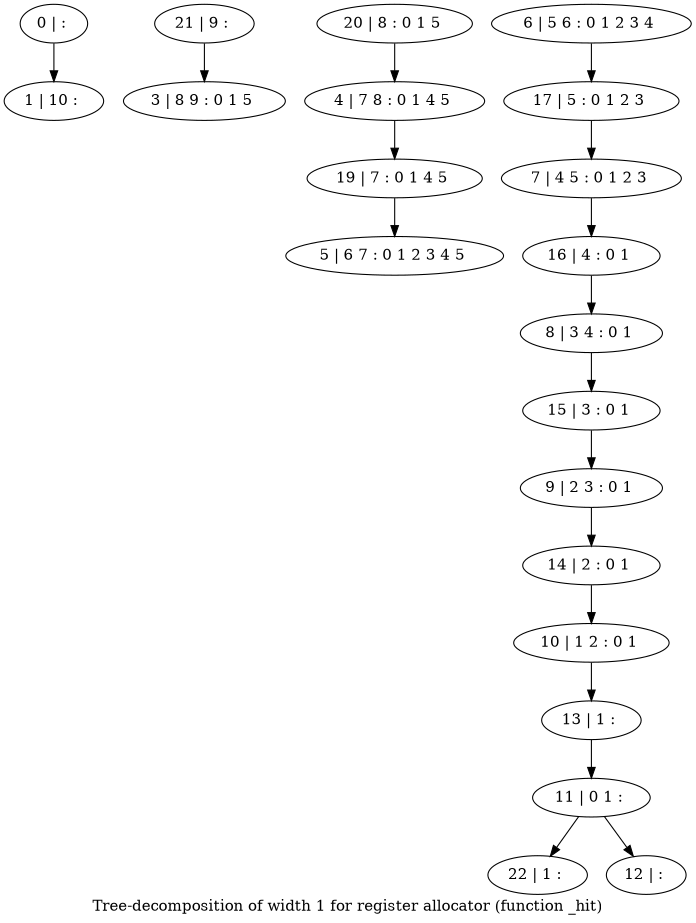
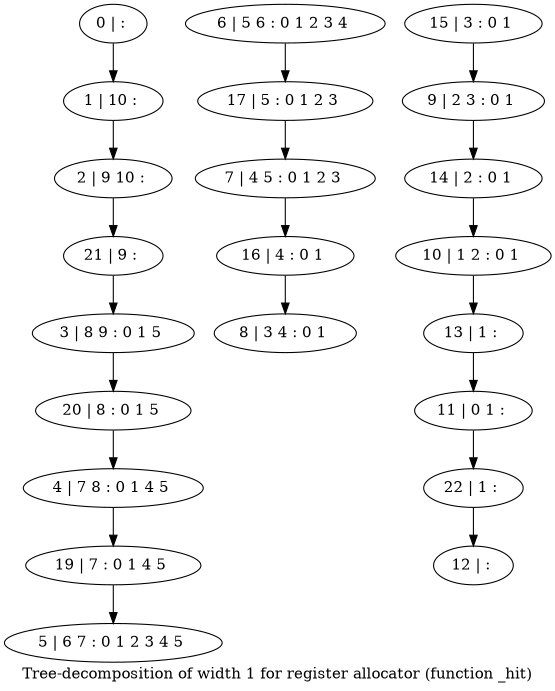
node "2 | 9 10 :": added
edge "3 | 8 9 : 0 1 5" -> "20 | 8 : 0 1 5": added
edge "8 | 3 4 : 0 1" -> "15 | 3 : 0 1": removed
edge "11 | 0 1 :" -> "12 | :": now "22 | 1 :" -> "12 | :"
